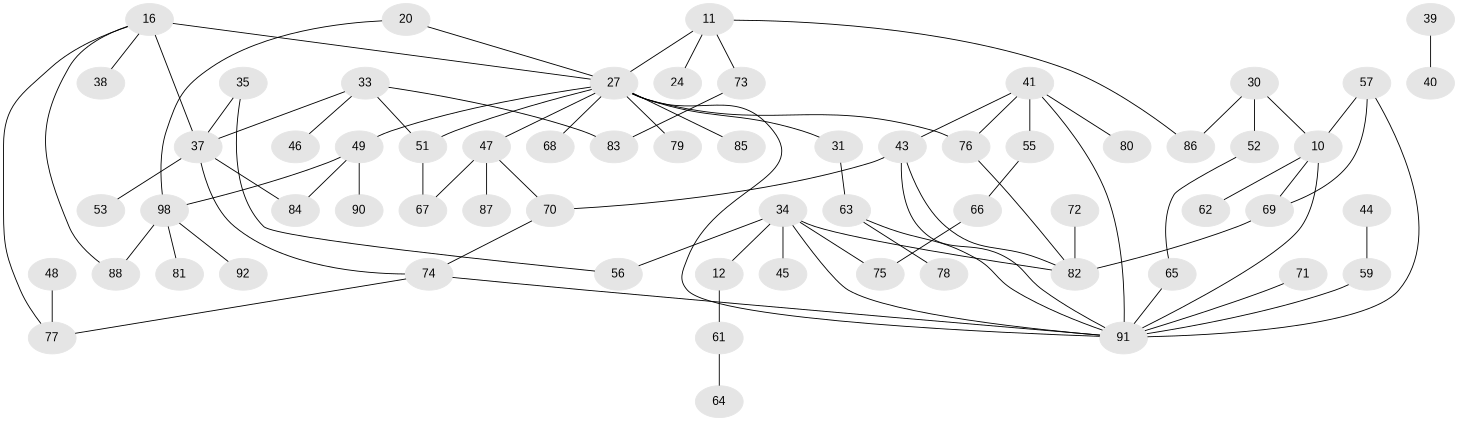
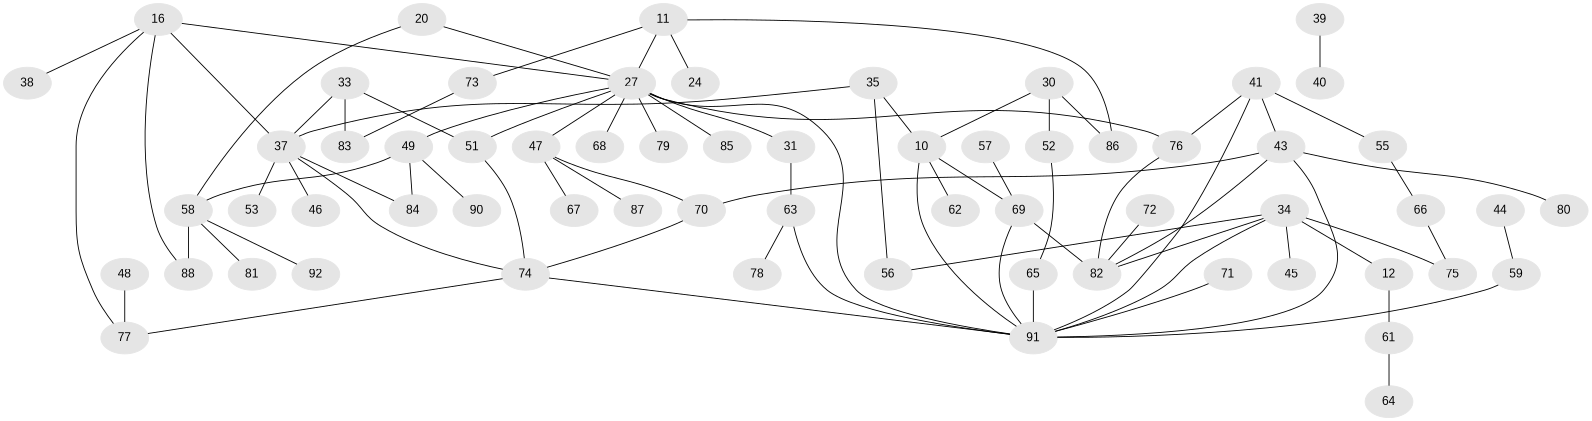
edge "33" -- "46": now "37" -- "46"
edge "41" -- "80": now "43" -- "80"
edge "57" -- "10": now "35" -- "10"
edge "51" -- "67": now "51" -- "74"
node "98": label "98" -> "58"
edge "57" -- "91": now "69" -- "91"
